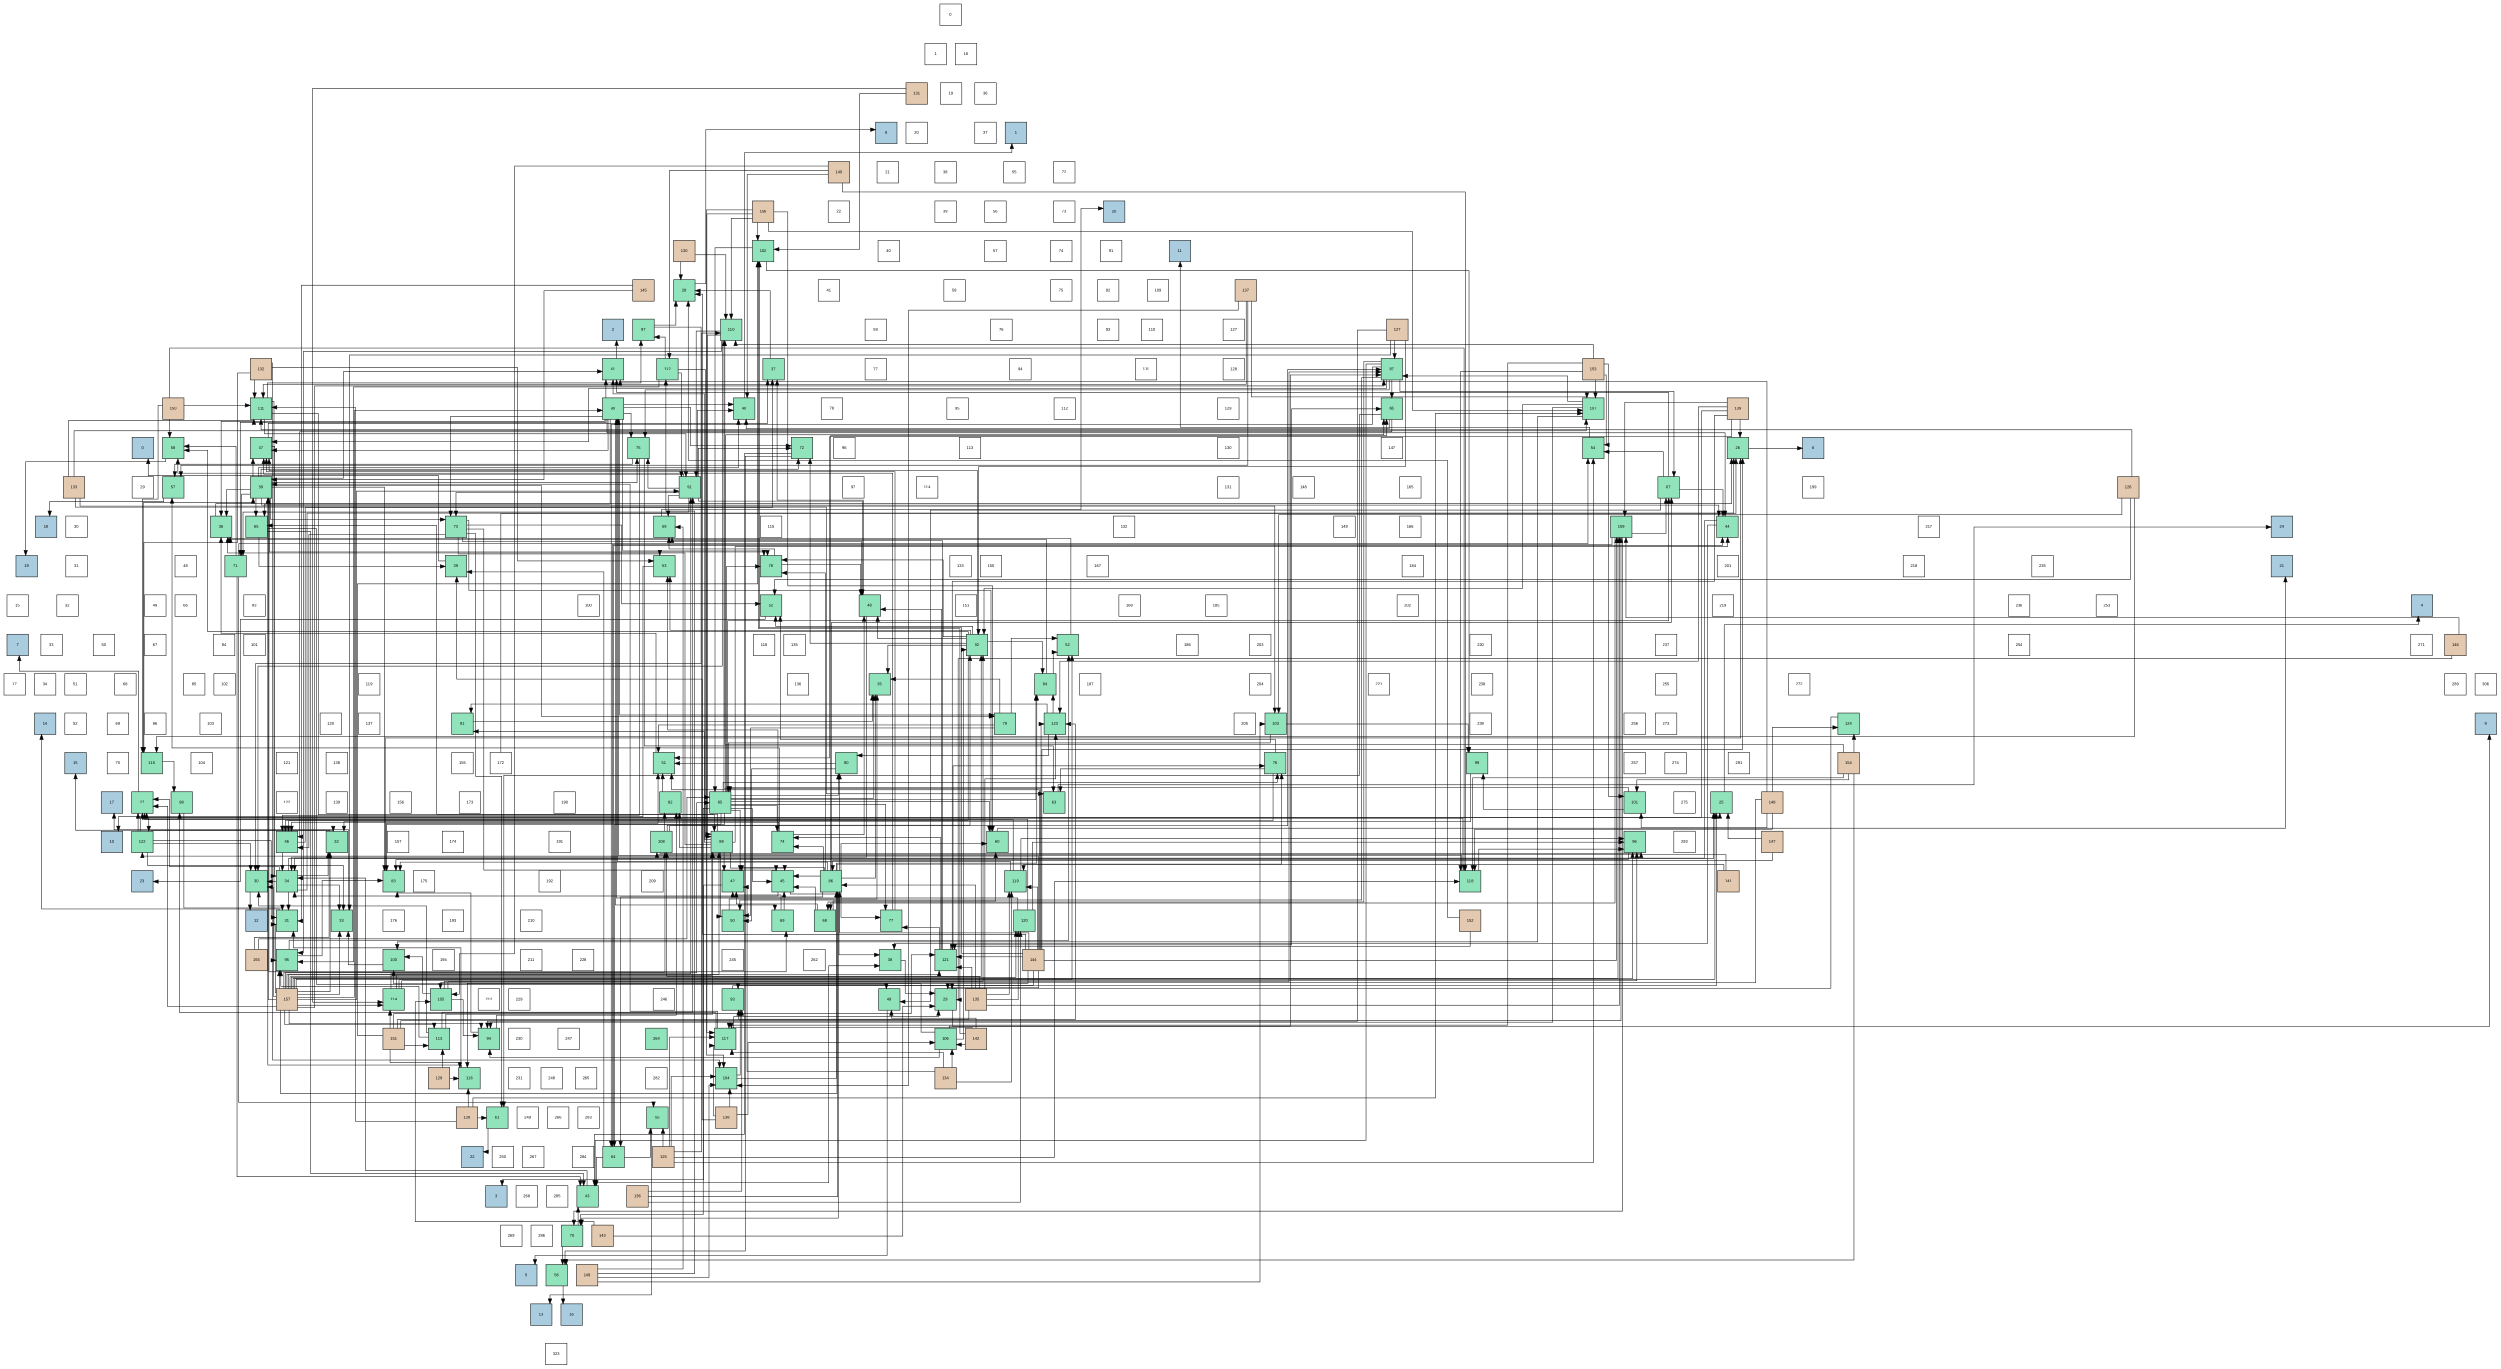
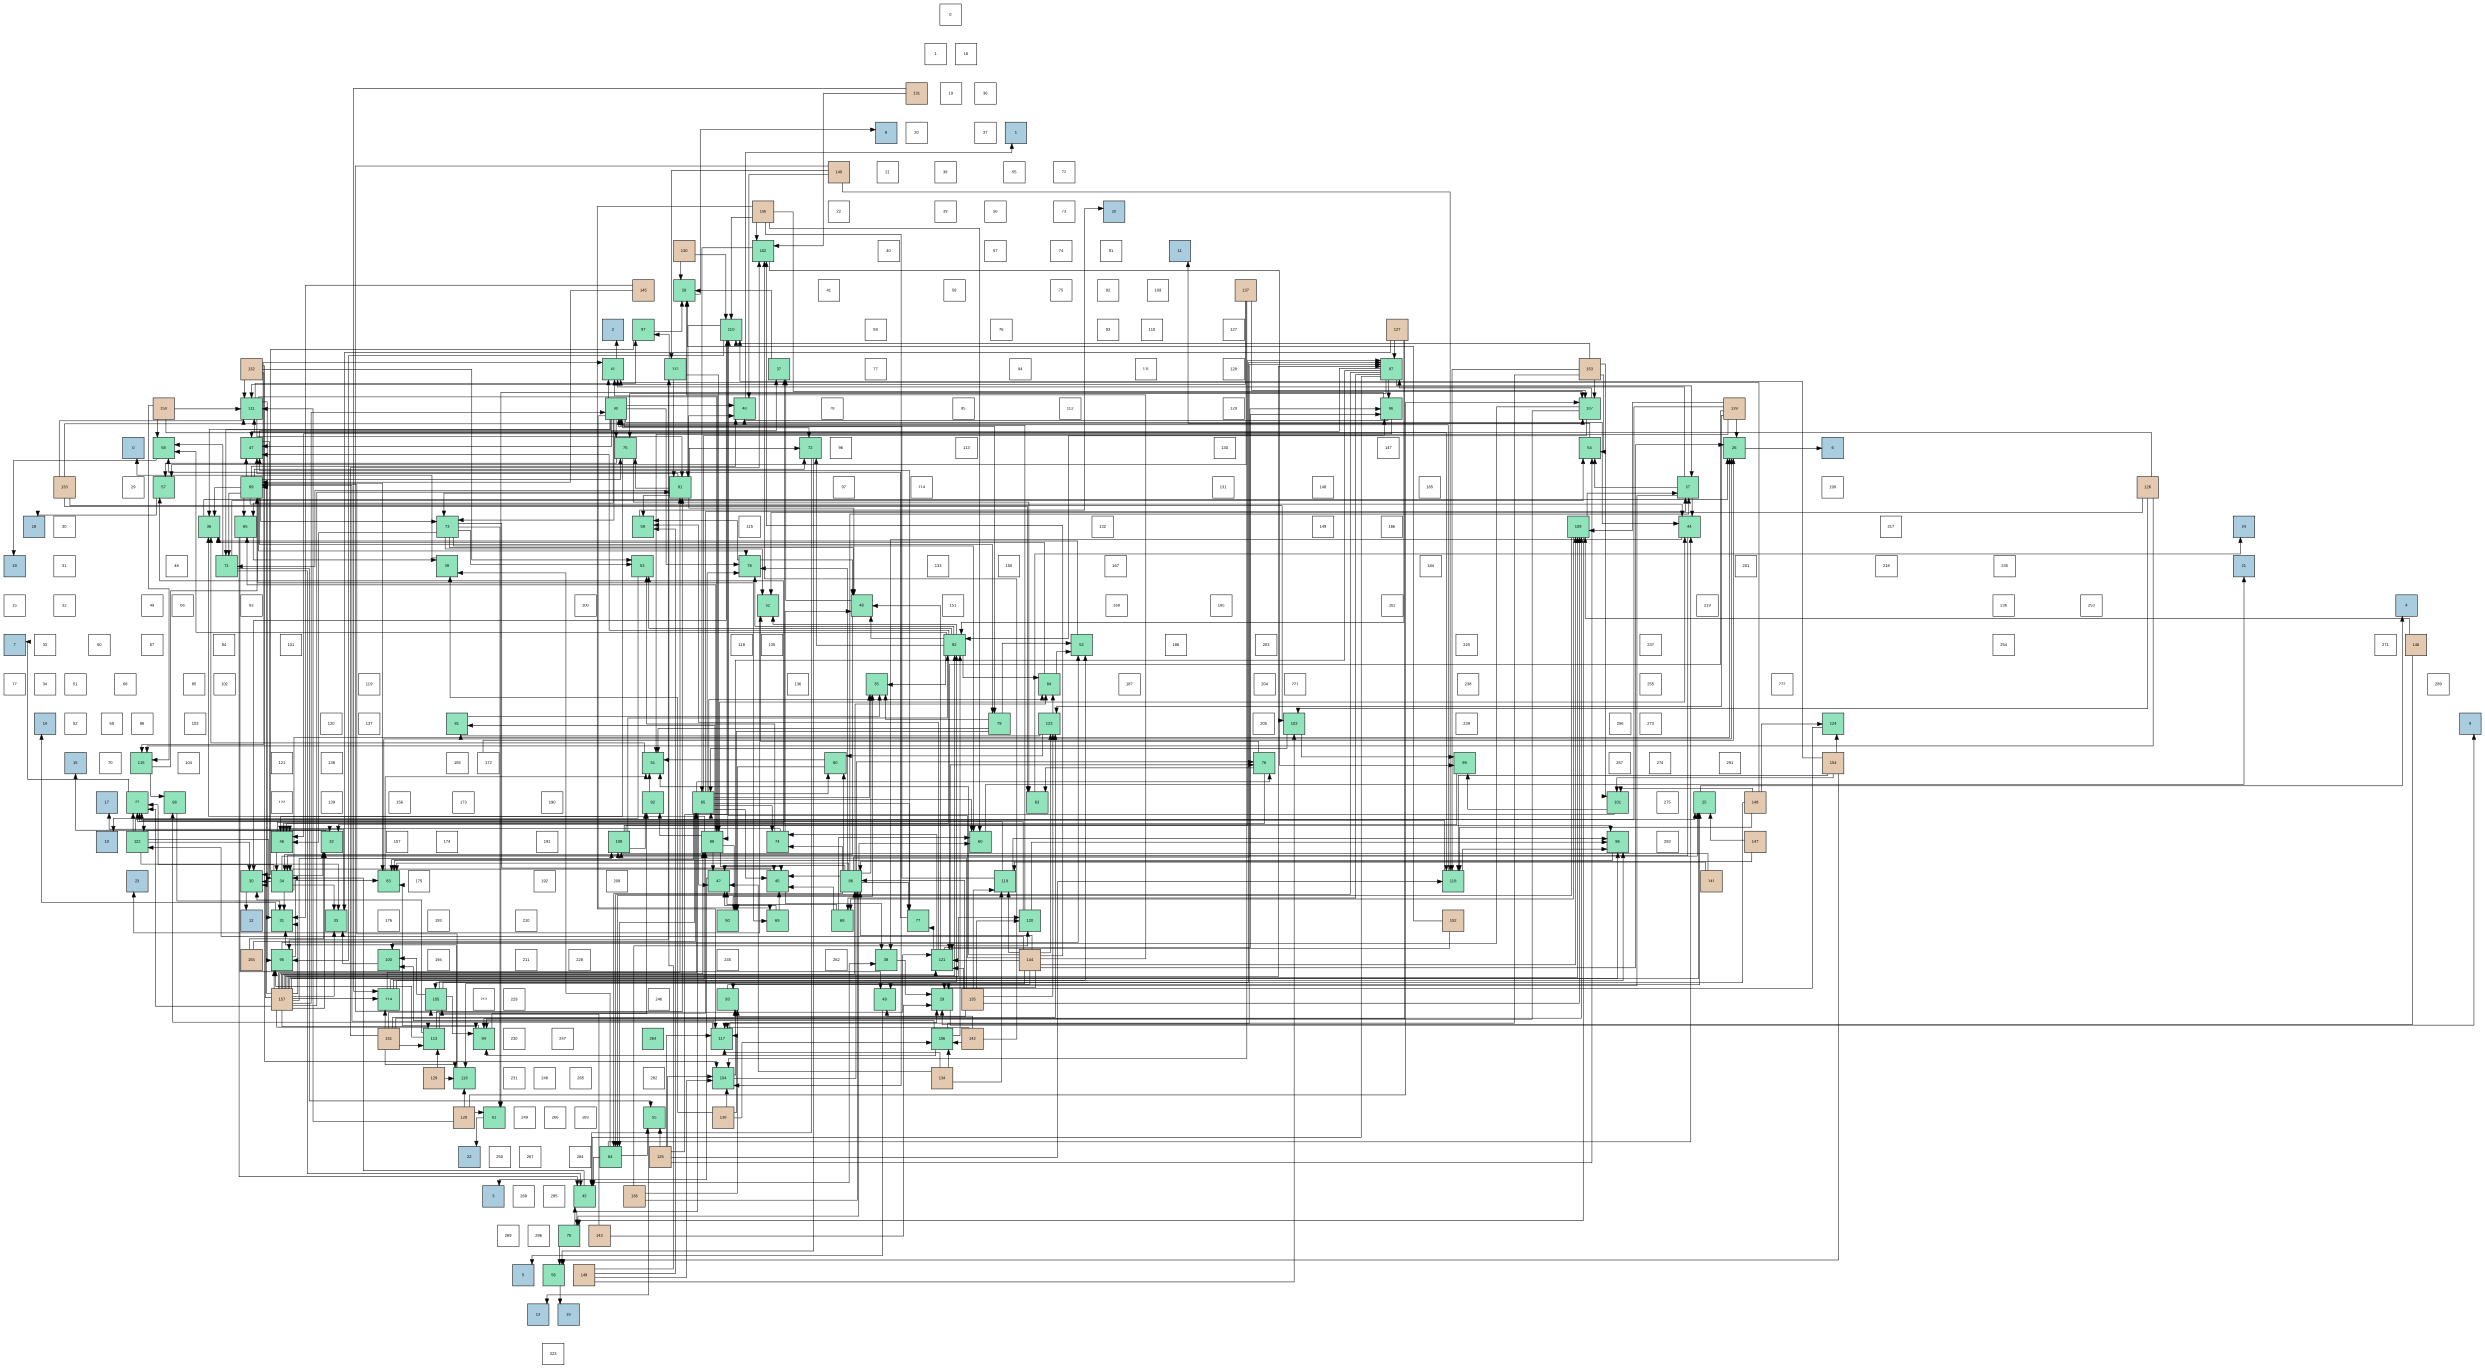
node "306": removed
